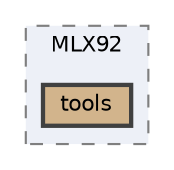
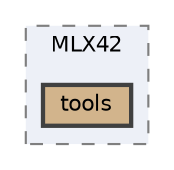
cluster "MLX92": label "MLX92" -> "MLX42"
